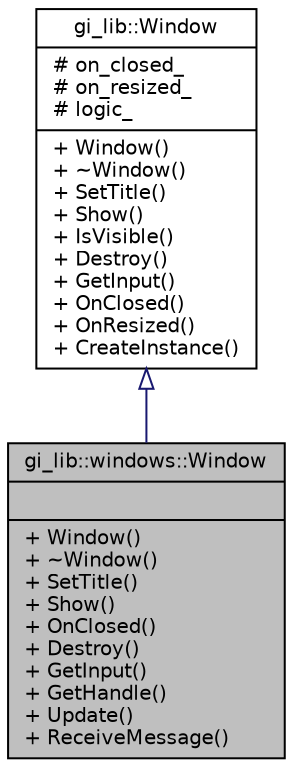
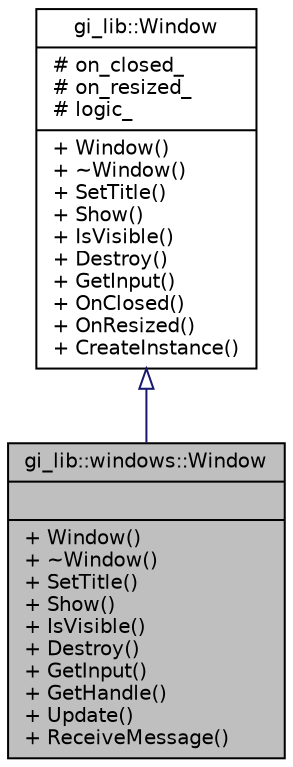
node "gi_lib::windows::Window": text "+ OnClosed()" -> "+ IsVisible()"
